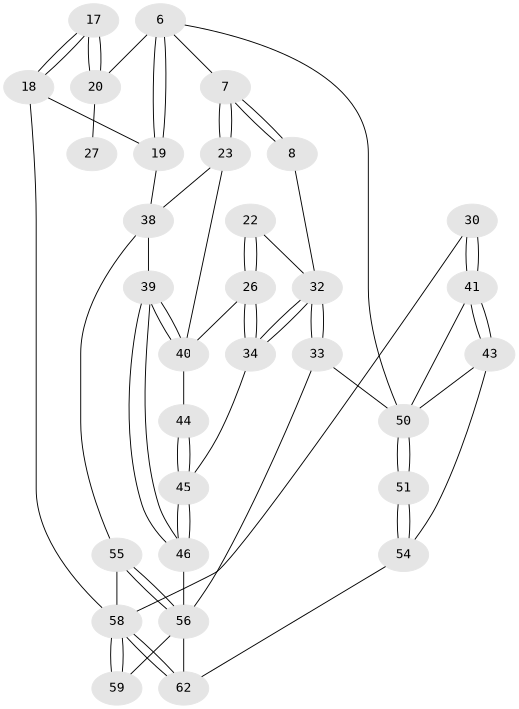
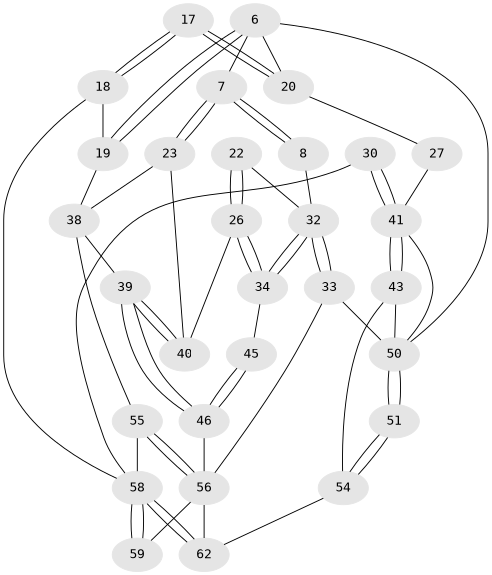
edge "27" -- "41": added
node "44": removed
